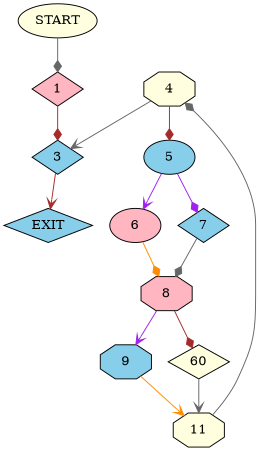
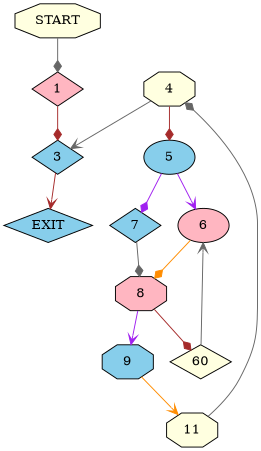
node "START": shape ellipse -> octagon
edge "60" -> "11": now "60" -> "6"
